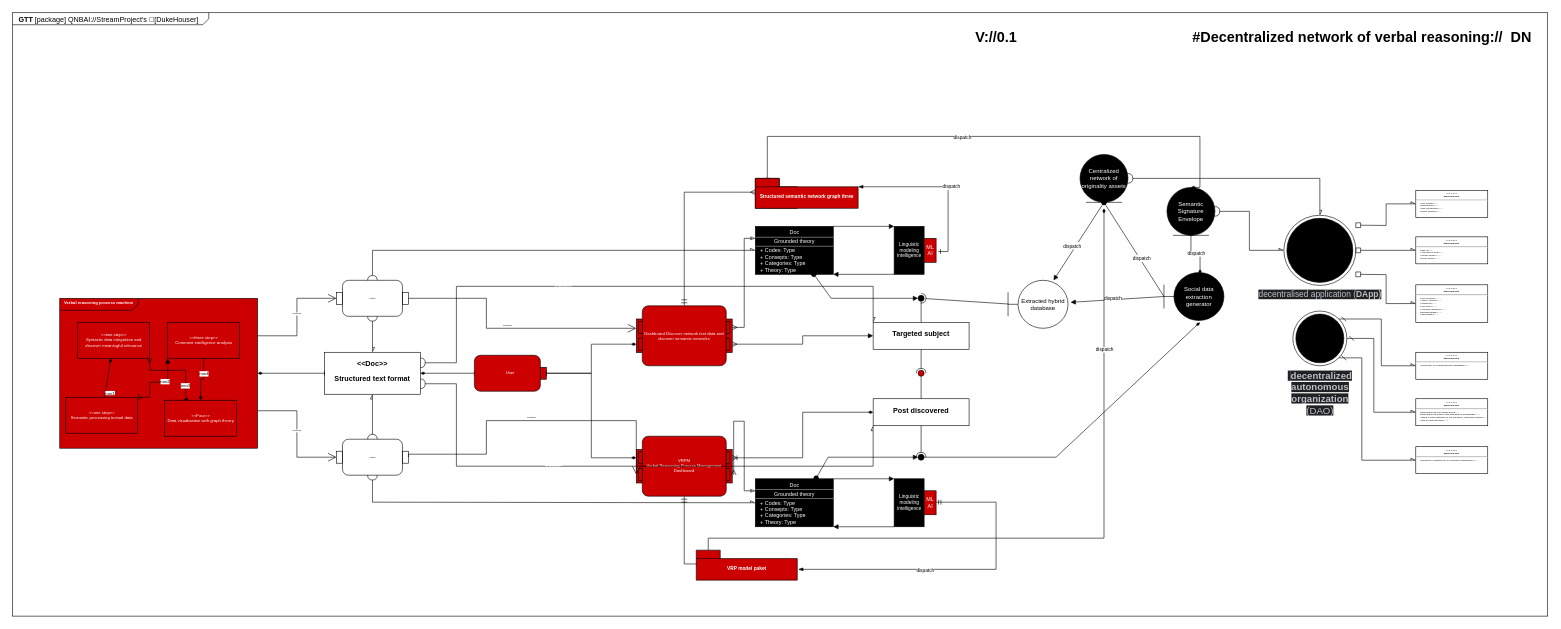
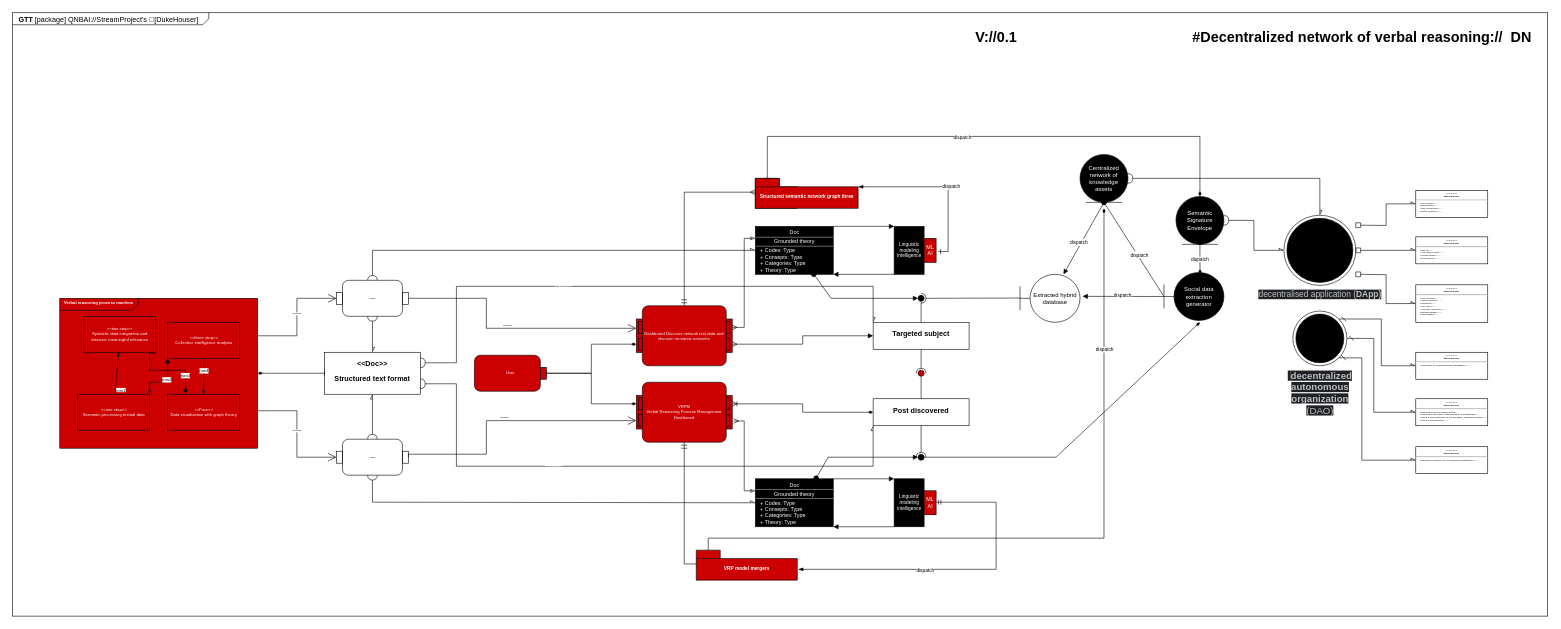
node "Centralized network of originality assets": label "Centralized network of originality assets" -> "Centralized network of knowledge assets"
node "Semantic Signature Envelope": moved (1191, 212) -> (1200, 221)
node "Extracted hybrid database": moved (1038, 305) -> (1050, 299)
node "<<two step>> Syntactic data integration and discover meaningful relevance": moved (113, 341) -> (119, 335)
node "<<three step>> Comment intelligence analysis": label "<<three step>> Comment intelligence analysis" -> "<<three step>> Collective intelligence analysis"
edge "<<Doc>> Structured text format" -- "User": removed
node "<<one step>> Semantic processing textual data": moved (101, 416) -> (113, 413)
node "<<Four>> Data visualization with graph theory": moved (200, 419) -> (203, 413)
node "VRPM Verbal Reasoning Process Management Dashboard": moved (684, 467) -> (684, 413)
node "VRP model paket": label "VRP model paket" -> "VRP model mergers"
